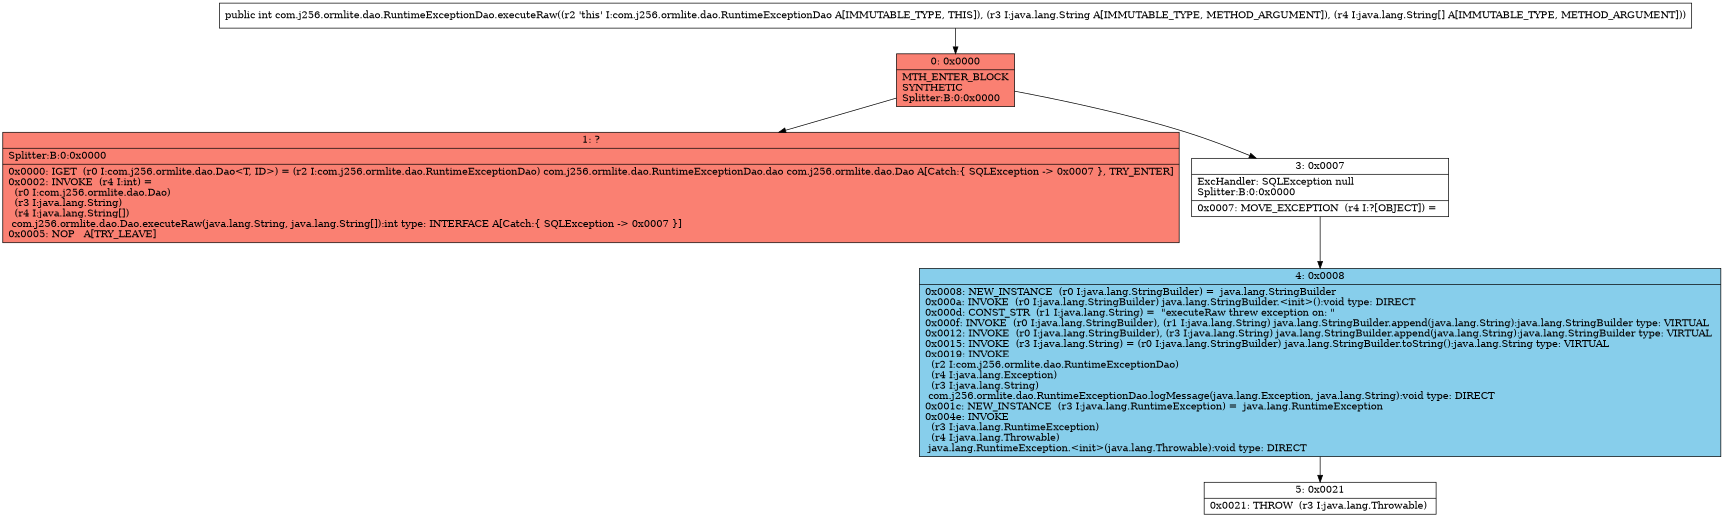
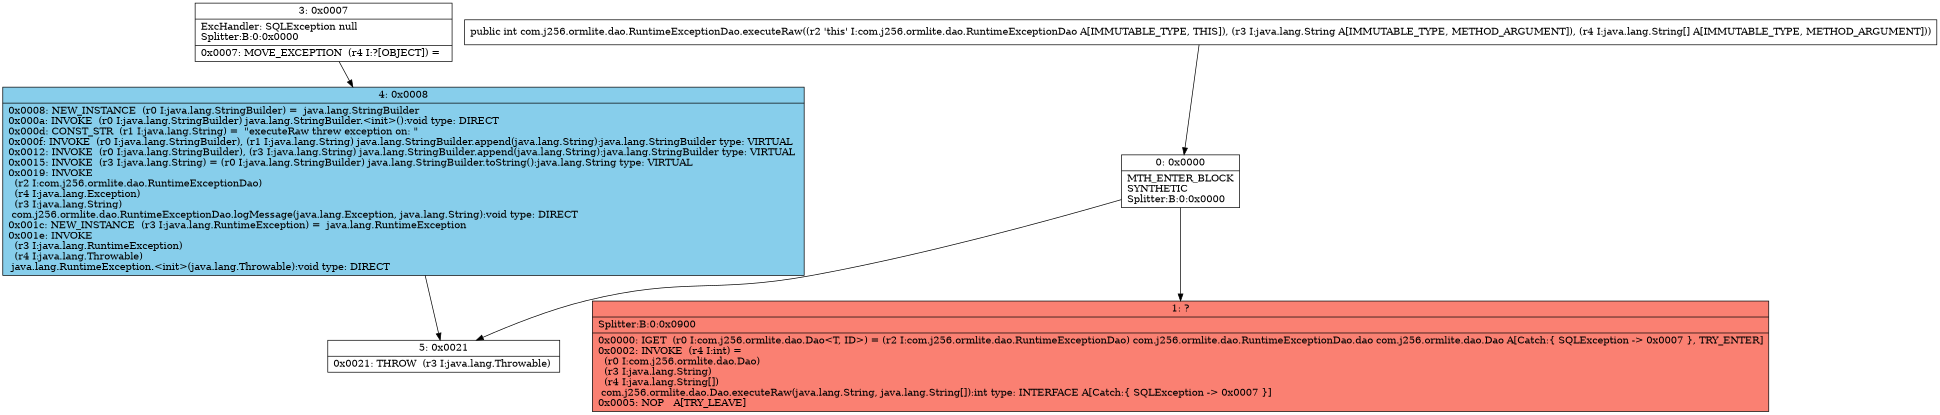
node "0: 0x0000": fillcolor salmon -> white
edge "0: 0x0000" -> "3: 0x0007": now "0: 0x0000" -> "5: 0x0021"
node "1: ?": text "Splitter:B:0:0x0000" -> "Splitter:B:0:0x0900"
node "4: 0x0008": text "0x004e: INVOKE" -> "0x001e: INVOKE"
